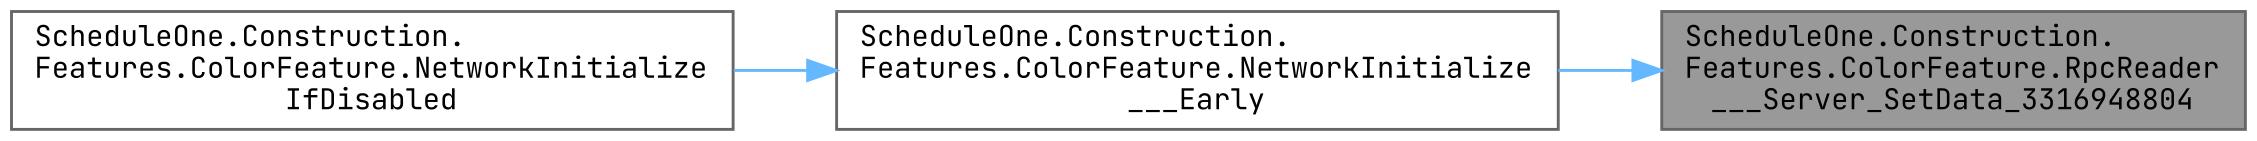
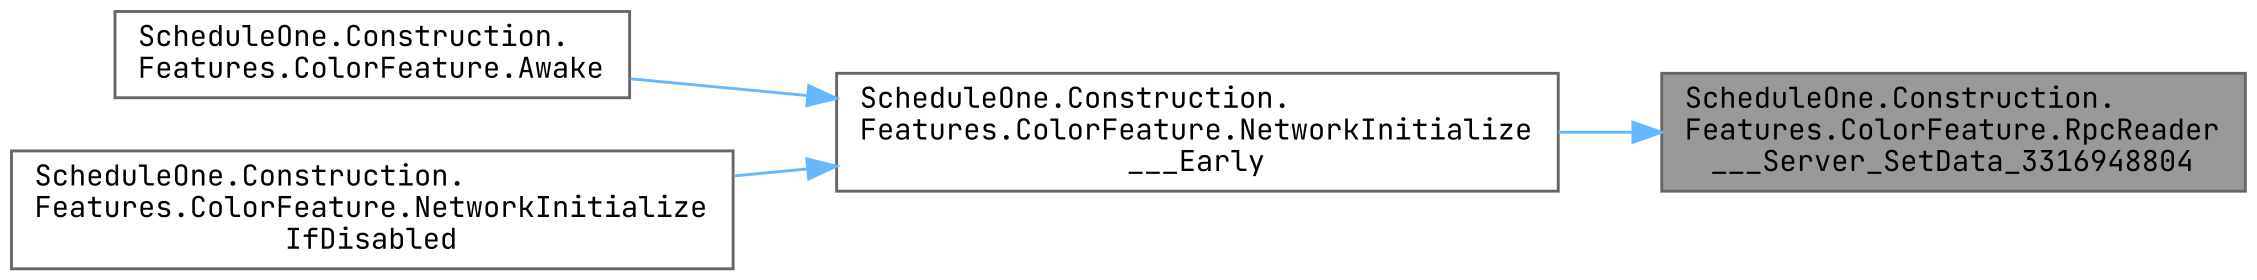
node "ScheduleOne.Construction. Features.ColorFeature.Awake": added
